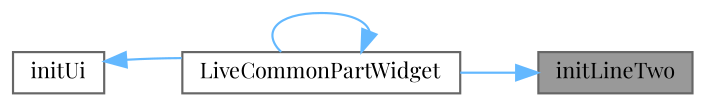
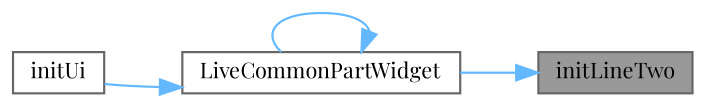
edge "LiveCommonPartWidget" -> "initUi": reversed
